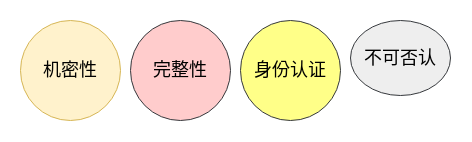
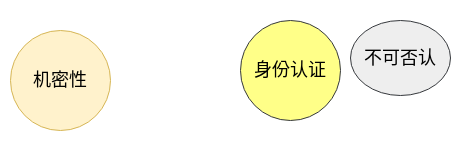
node "机密性": moved (71, 71) -> (61, 81)
node "完整性": removed
